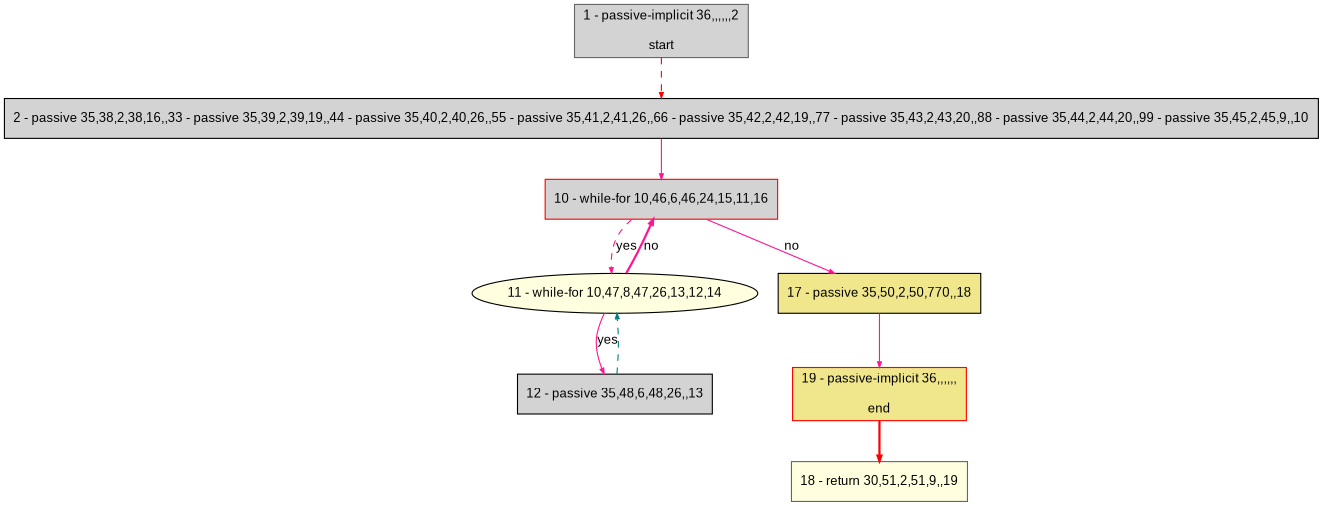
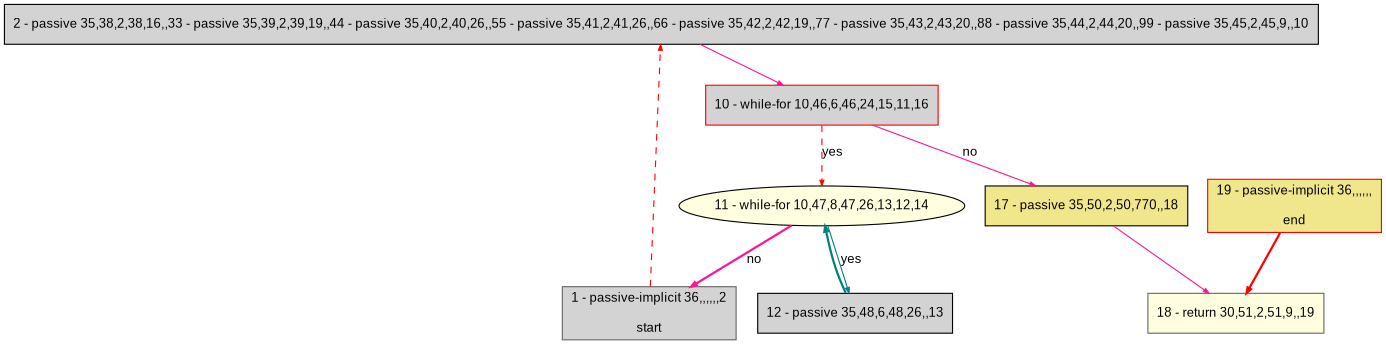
edge "10 - while-for 10,46,6,46,24,15,11,16" -> "11 - while-for 10,47,8,47,26,13,12,14": color deeppink -> red
edge "11 - while-for 10,47,8,47,26,13,12,14" -> "10 - while-for 10,46,6,46,24,15,11,16": now "11 - while-for 10,47,8,47,26,13,12,14" -> "1 - passive-implicit 36,,,,,,2 start"
edge "17 - passive 35,50,2,50,770,,18" -> "19 - passive-implicit 36,,,,,, end": now "17 - passive 35,50,2,50,770,,18" -> "18 - return 30,51,2,51,9,,19"
edge "11 - while-for 10,47,8,47,26,13,12,14" -> "12 - passive 35,48,6,48,26,,13": color deeppink -> teal
edge "12 - passive 35,48,6,48,26,,13" -> "11 - while-for 10,47,8,47,26,13,12,14": style dashed -> bold
